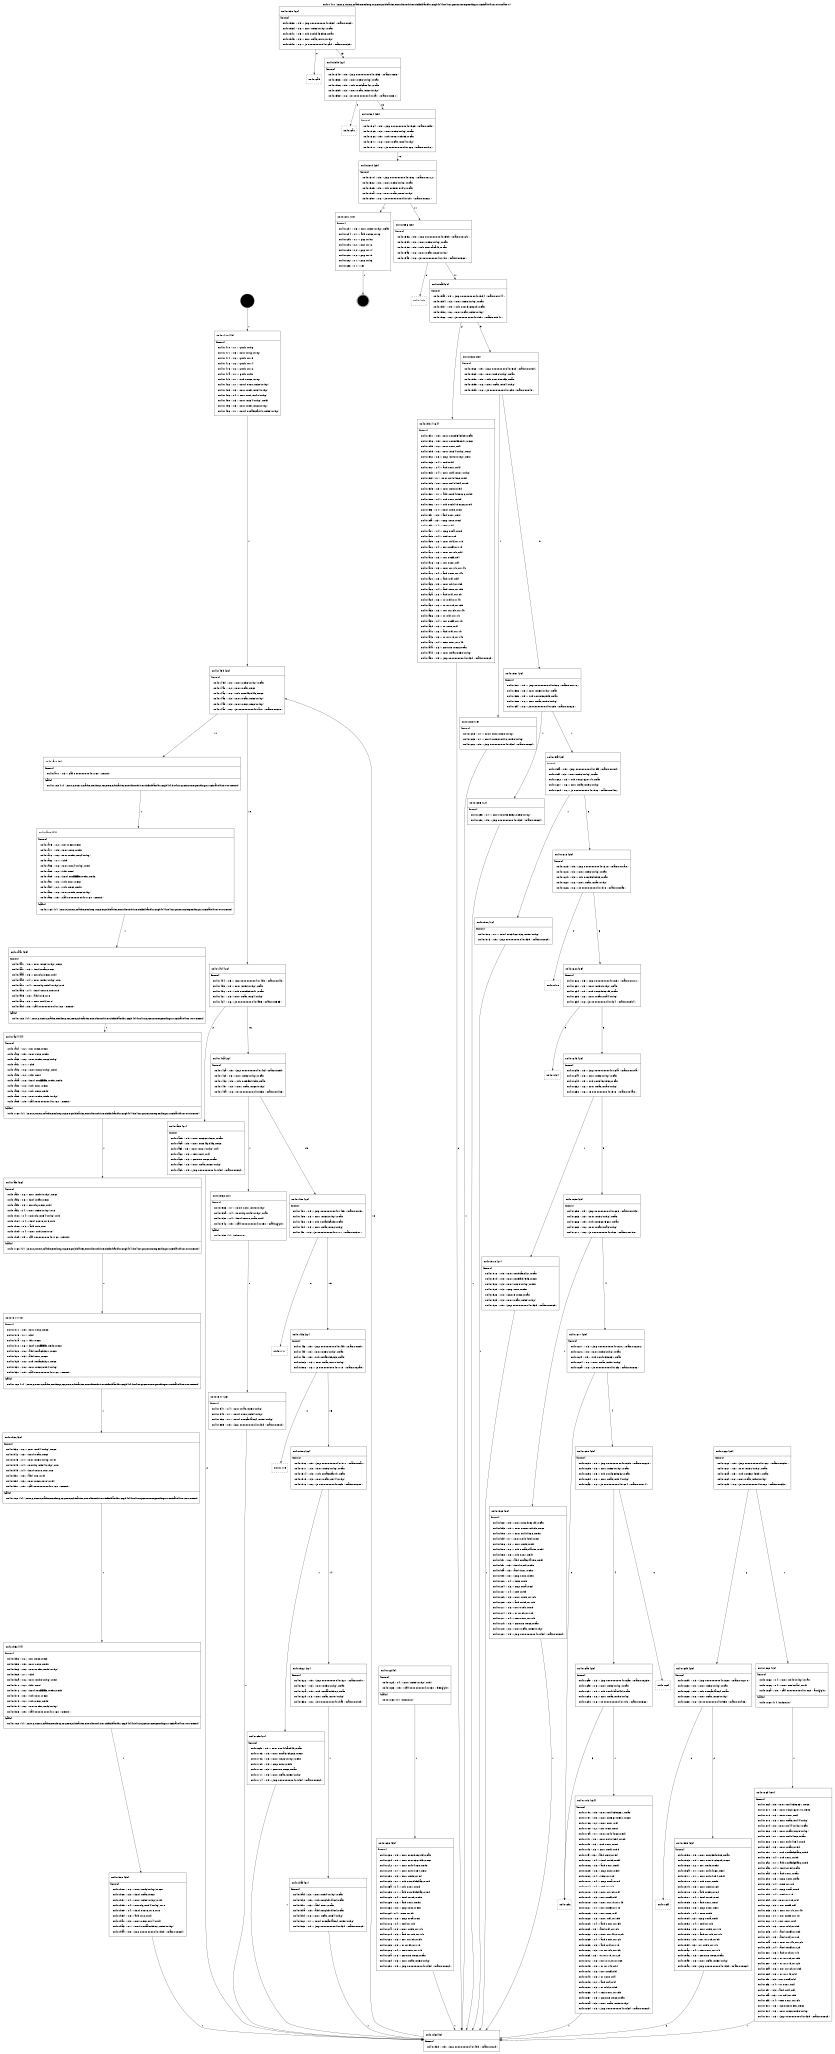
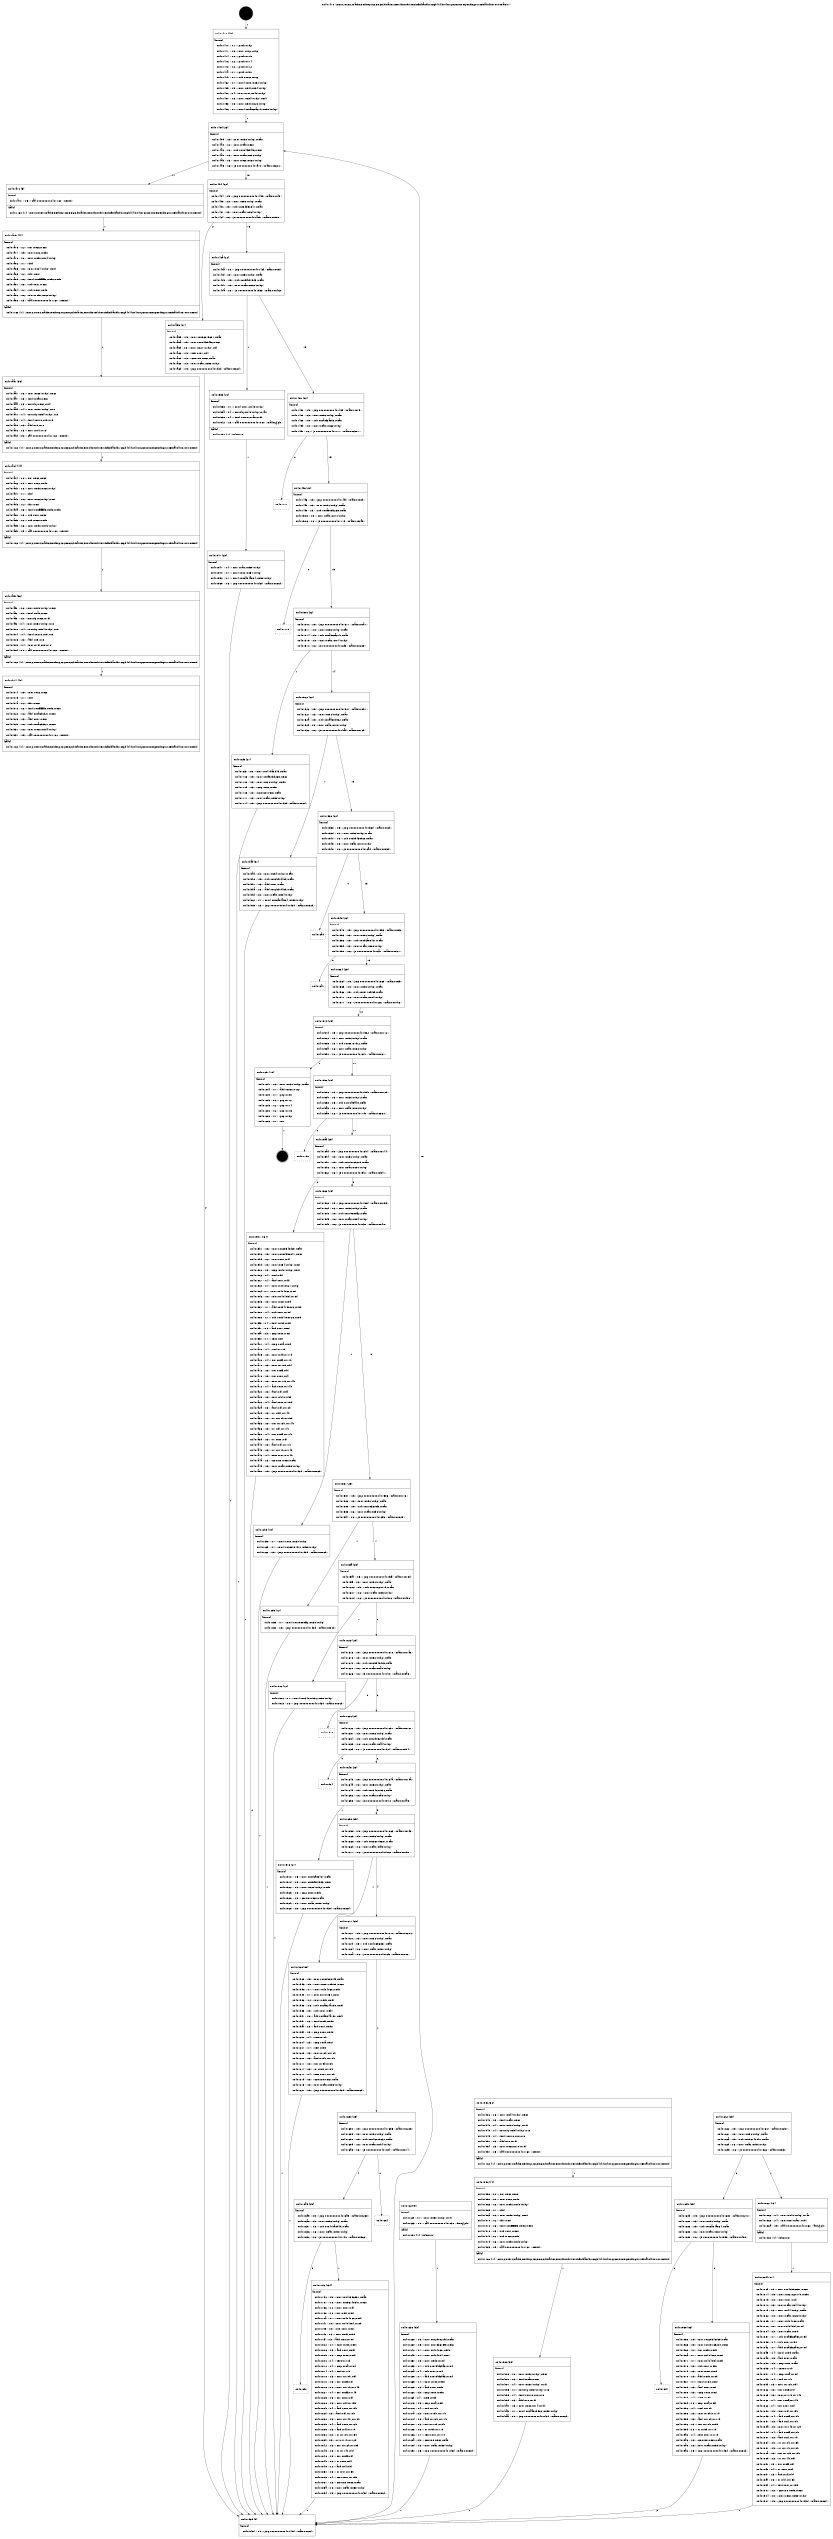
edge "0x401522 [22]" -> "0x401538 [22]": added, label "13"
edge "0x401b14 [40]" -> "0x401b3c [32]": removed, label "1"
edge "0x401677 [25]" -> "0x401cfc": removed, label "0"
